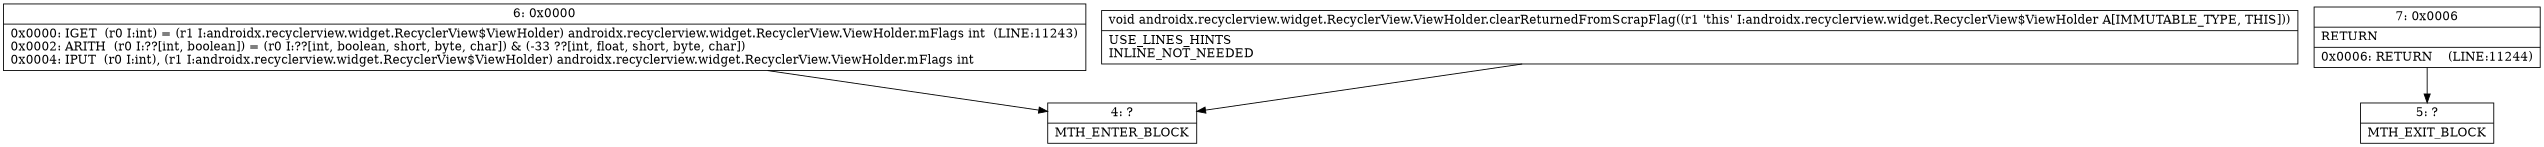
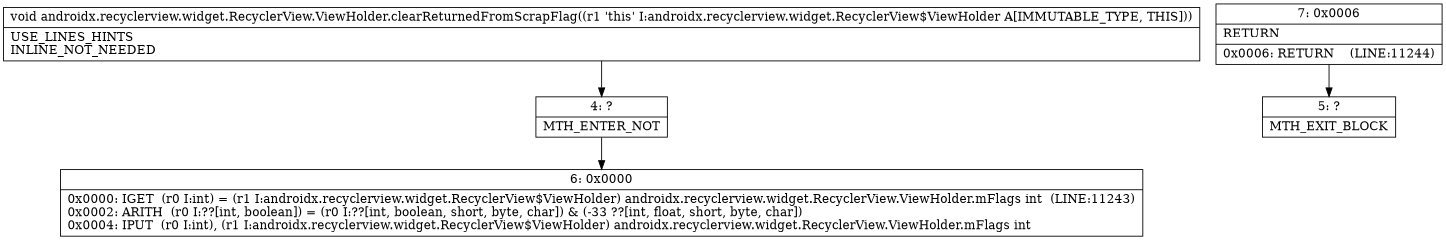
edge "6: 0x0000" -> "4: ?": reversed
node "4: ?": text "MTH_ENTER_BLOCK" -> "MTH_ENTER_NOT"
